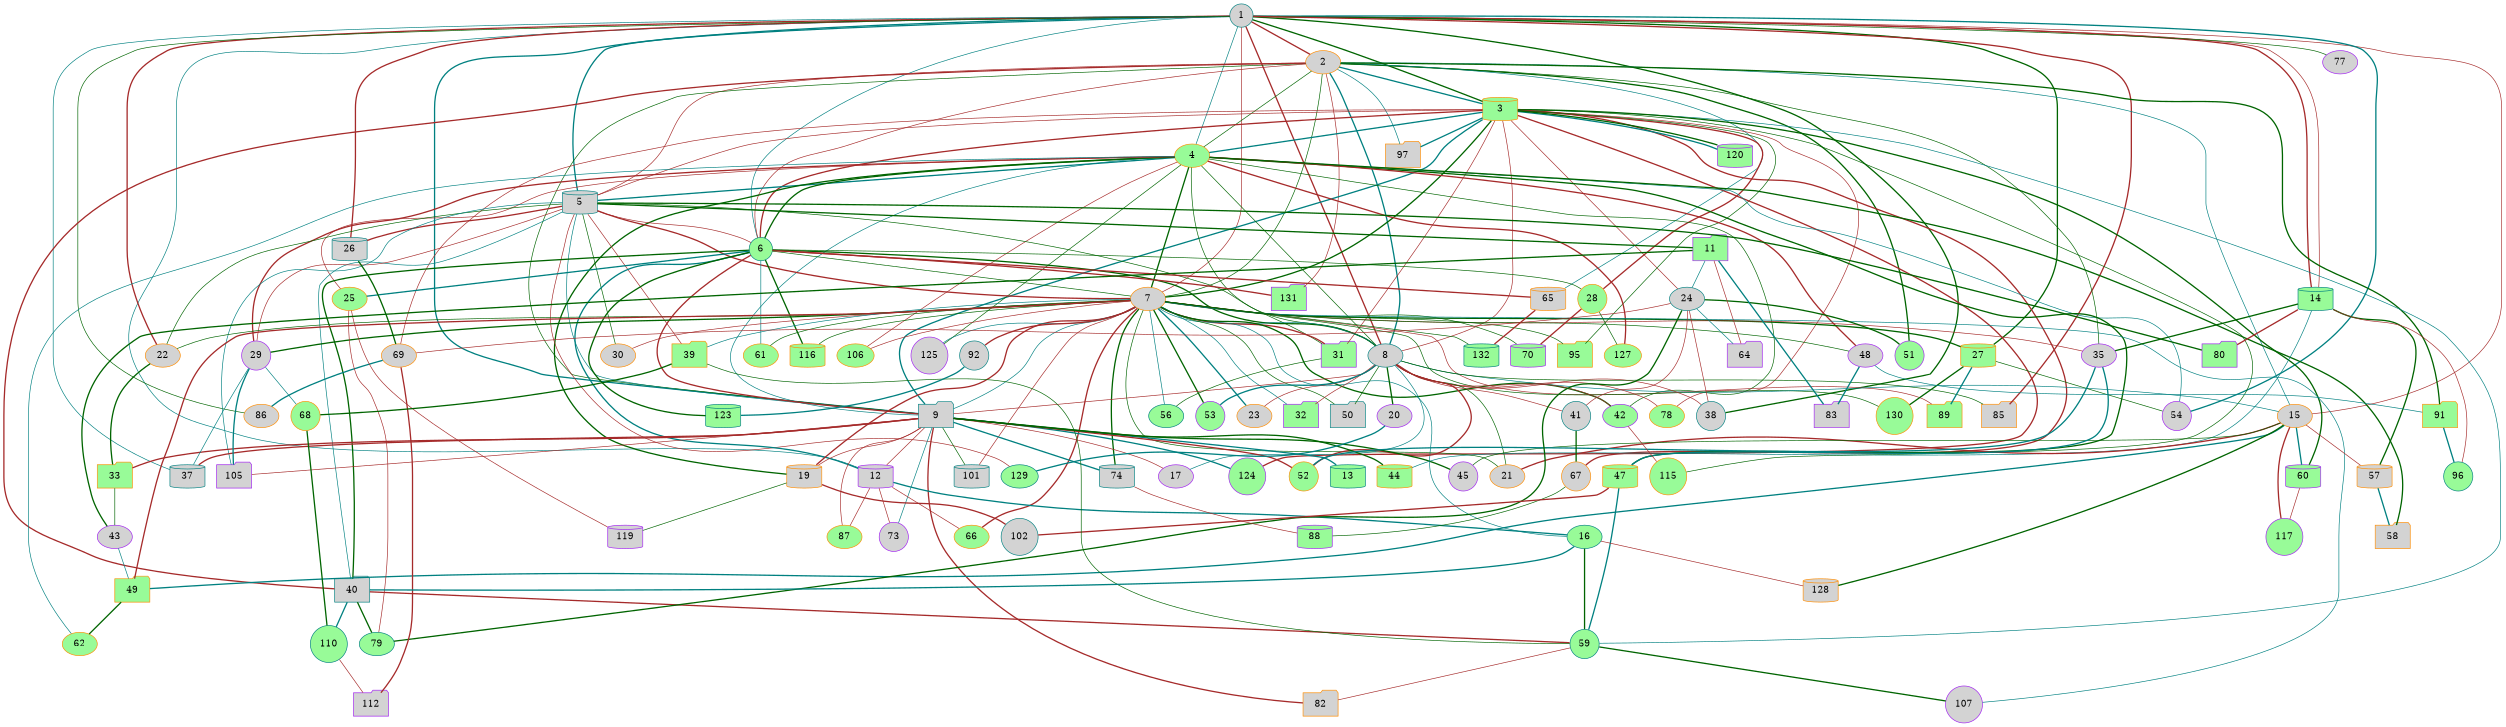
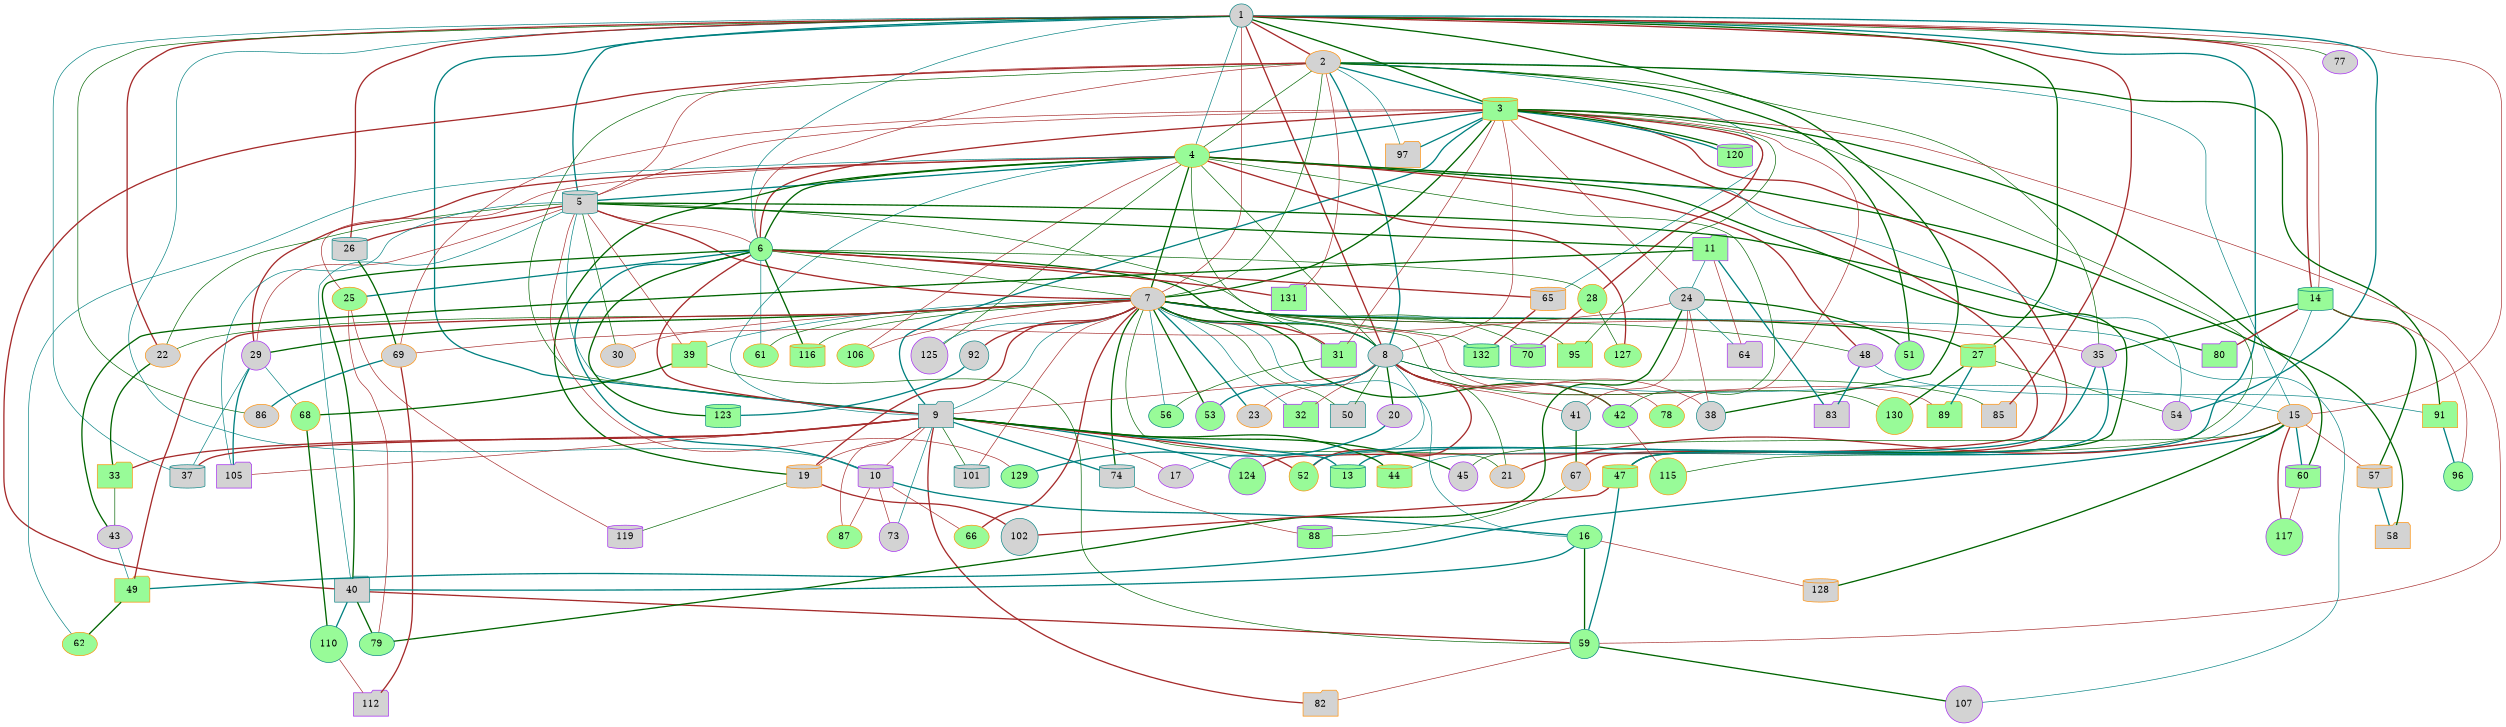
edge "1" -- "13": added
edge "3" -- "59": color teal -> brown
node "12": label "12" -> "10"
